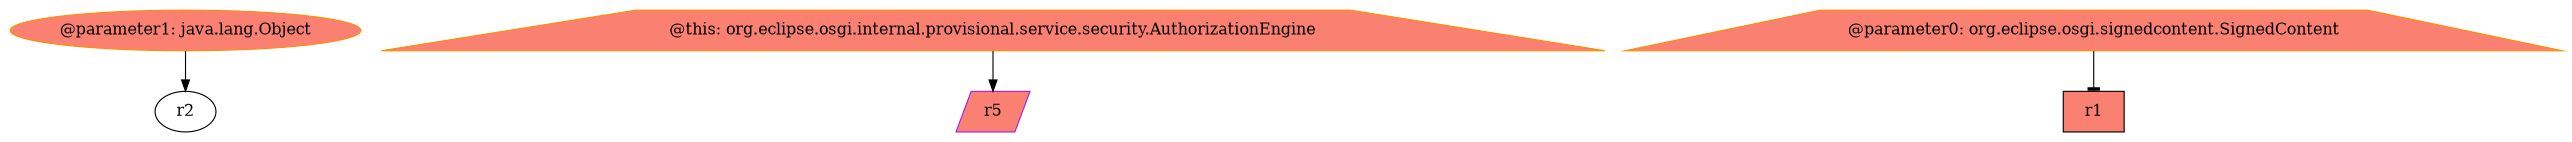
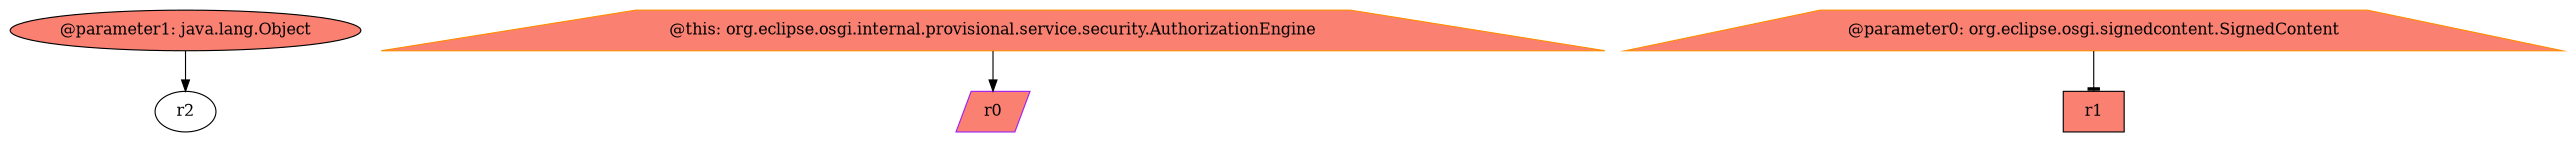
node "@parameter1: java.lang.Object": color darkorange -> black
node "r5": label "r5" -> "r0"
